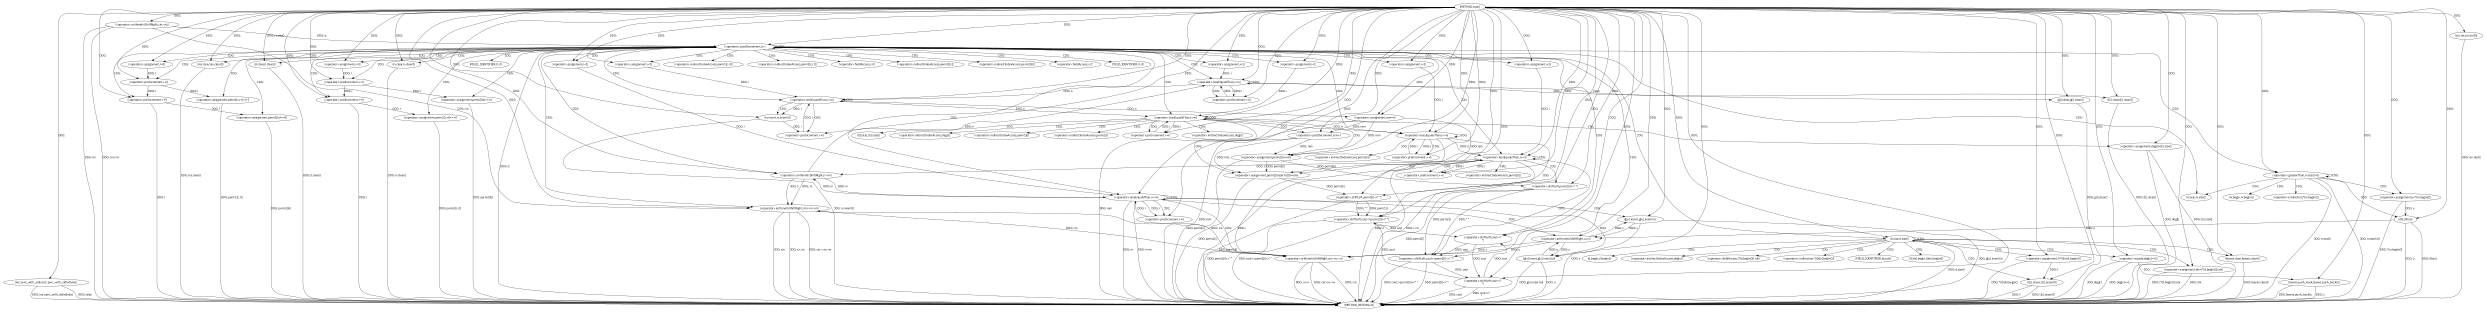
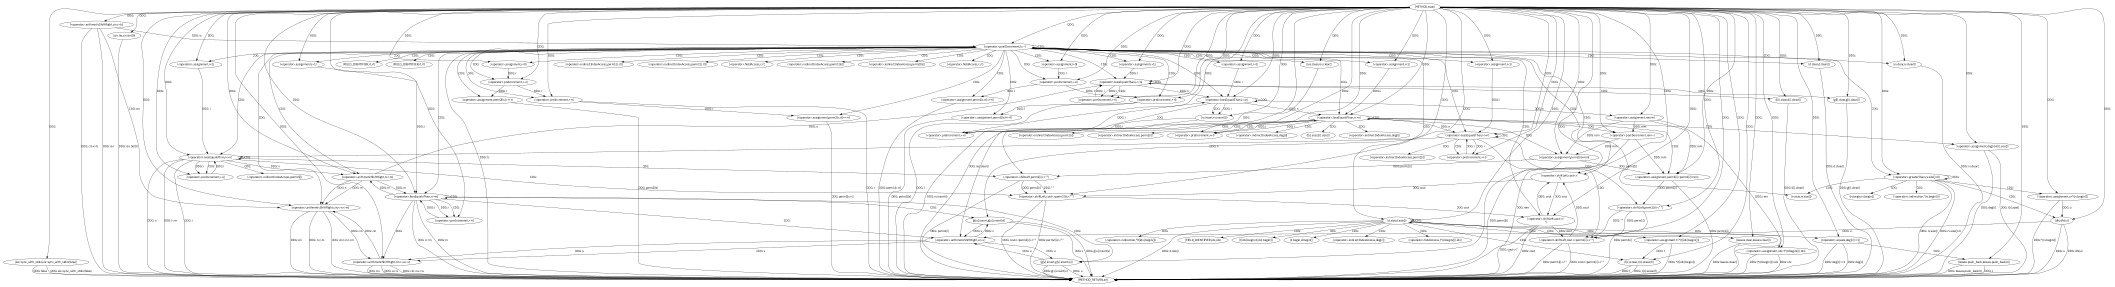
edge "(METHOD,main)" -> "(d.clear,d.clear())": label "DDG: rv.size()" -> "DDG: "
edge "(<operator>.postDecrement,tc--)" -> "(<operator>.assignment,rem=n)": removed, label "CDG:"
